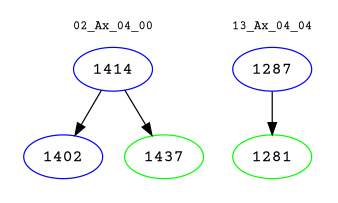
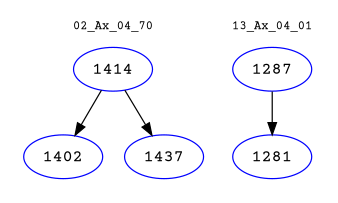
cluster "02_Ax_04_00": label "02_Ax_04_00" -> "02_Ax_04_70"
cluster "13_Ax_04_04": label "13_Ax_04_04" -> "13_Ax_04_01"
node "1437": color green -> blue
node "1281": color green -> blue
